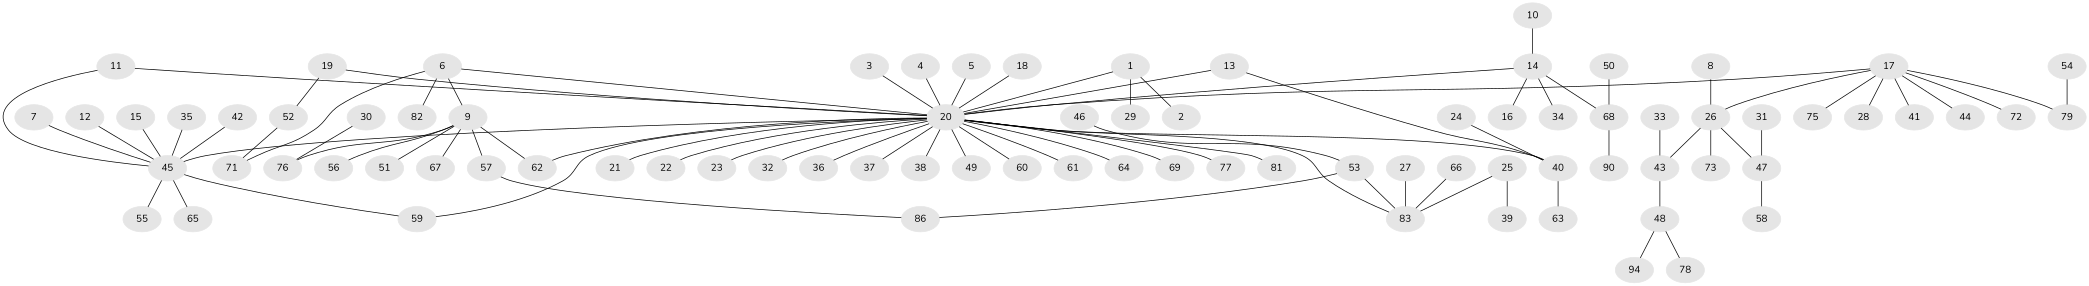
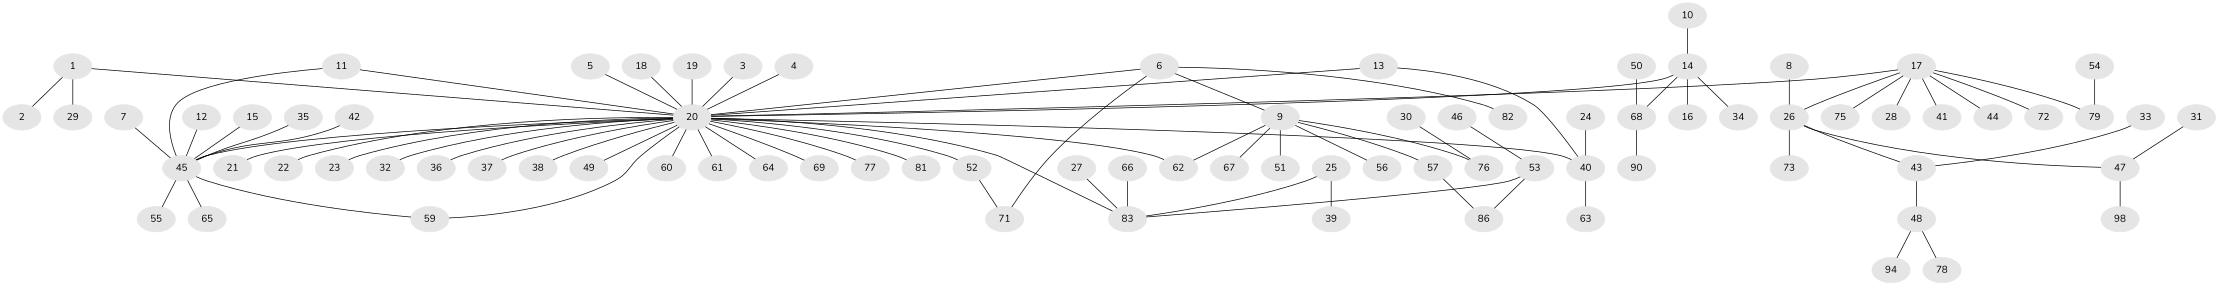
edge "19" -- "52": now "20" -- "52"
node "58": label "58" -> "98"
